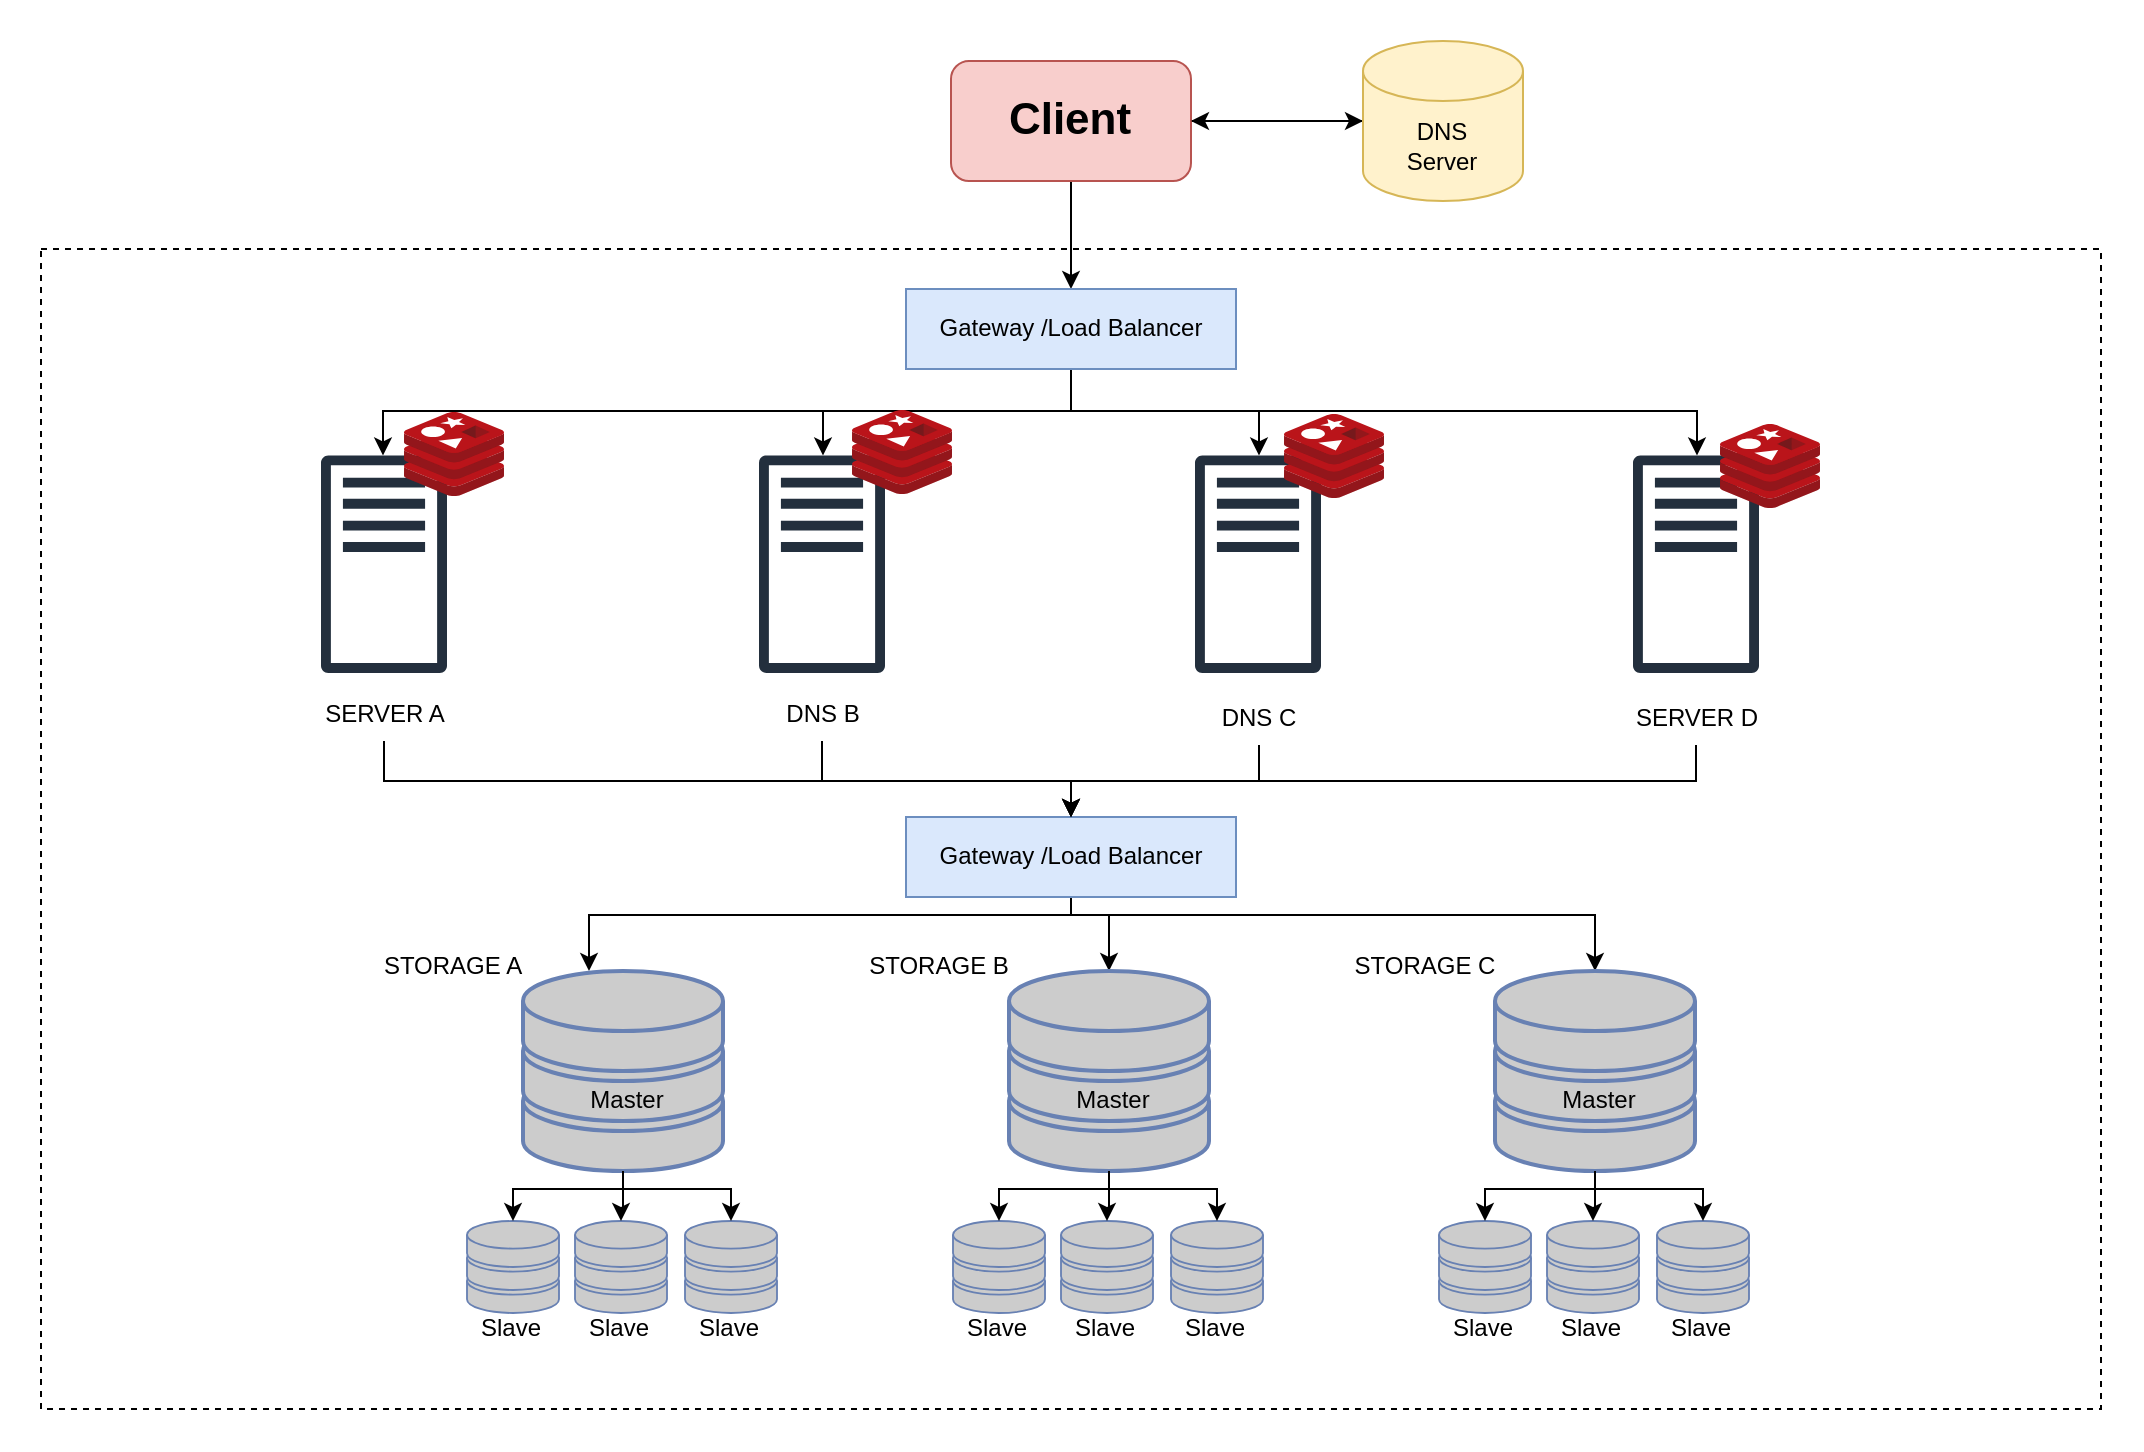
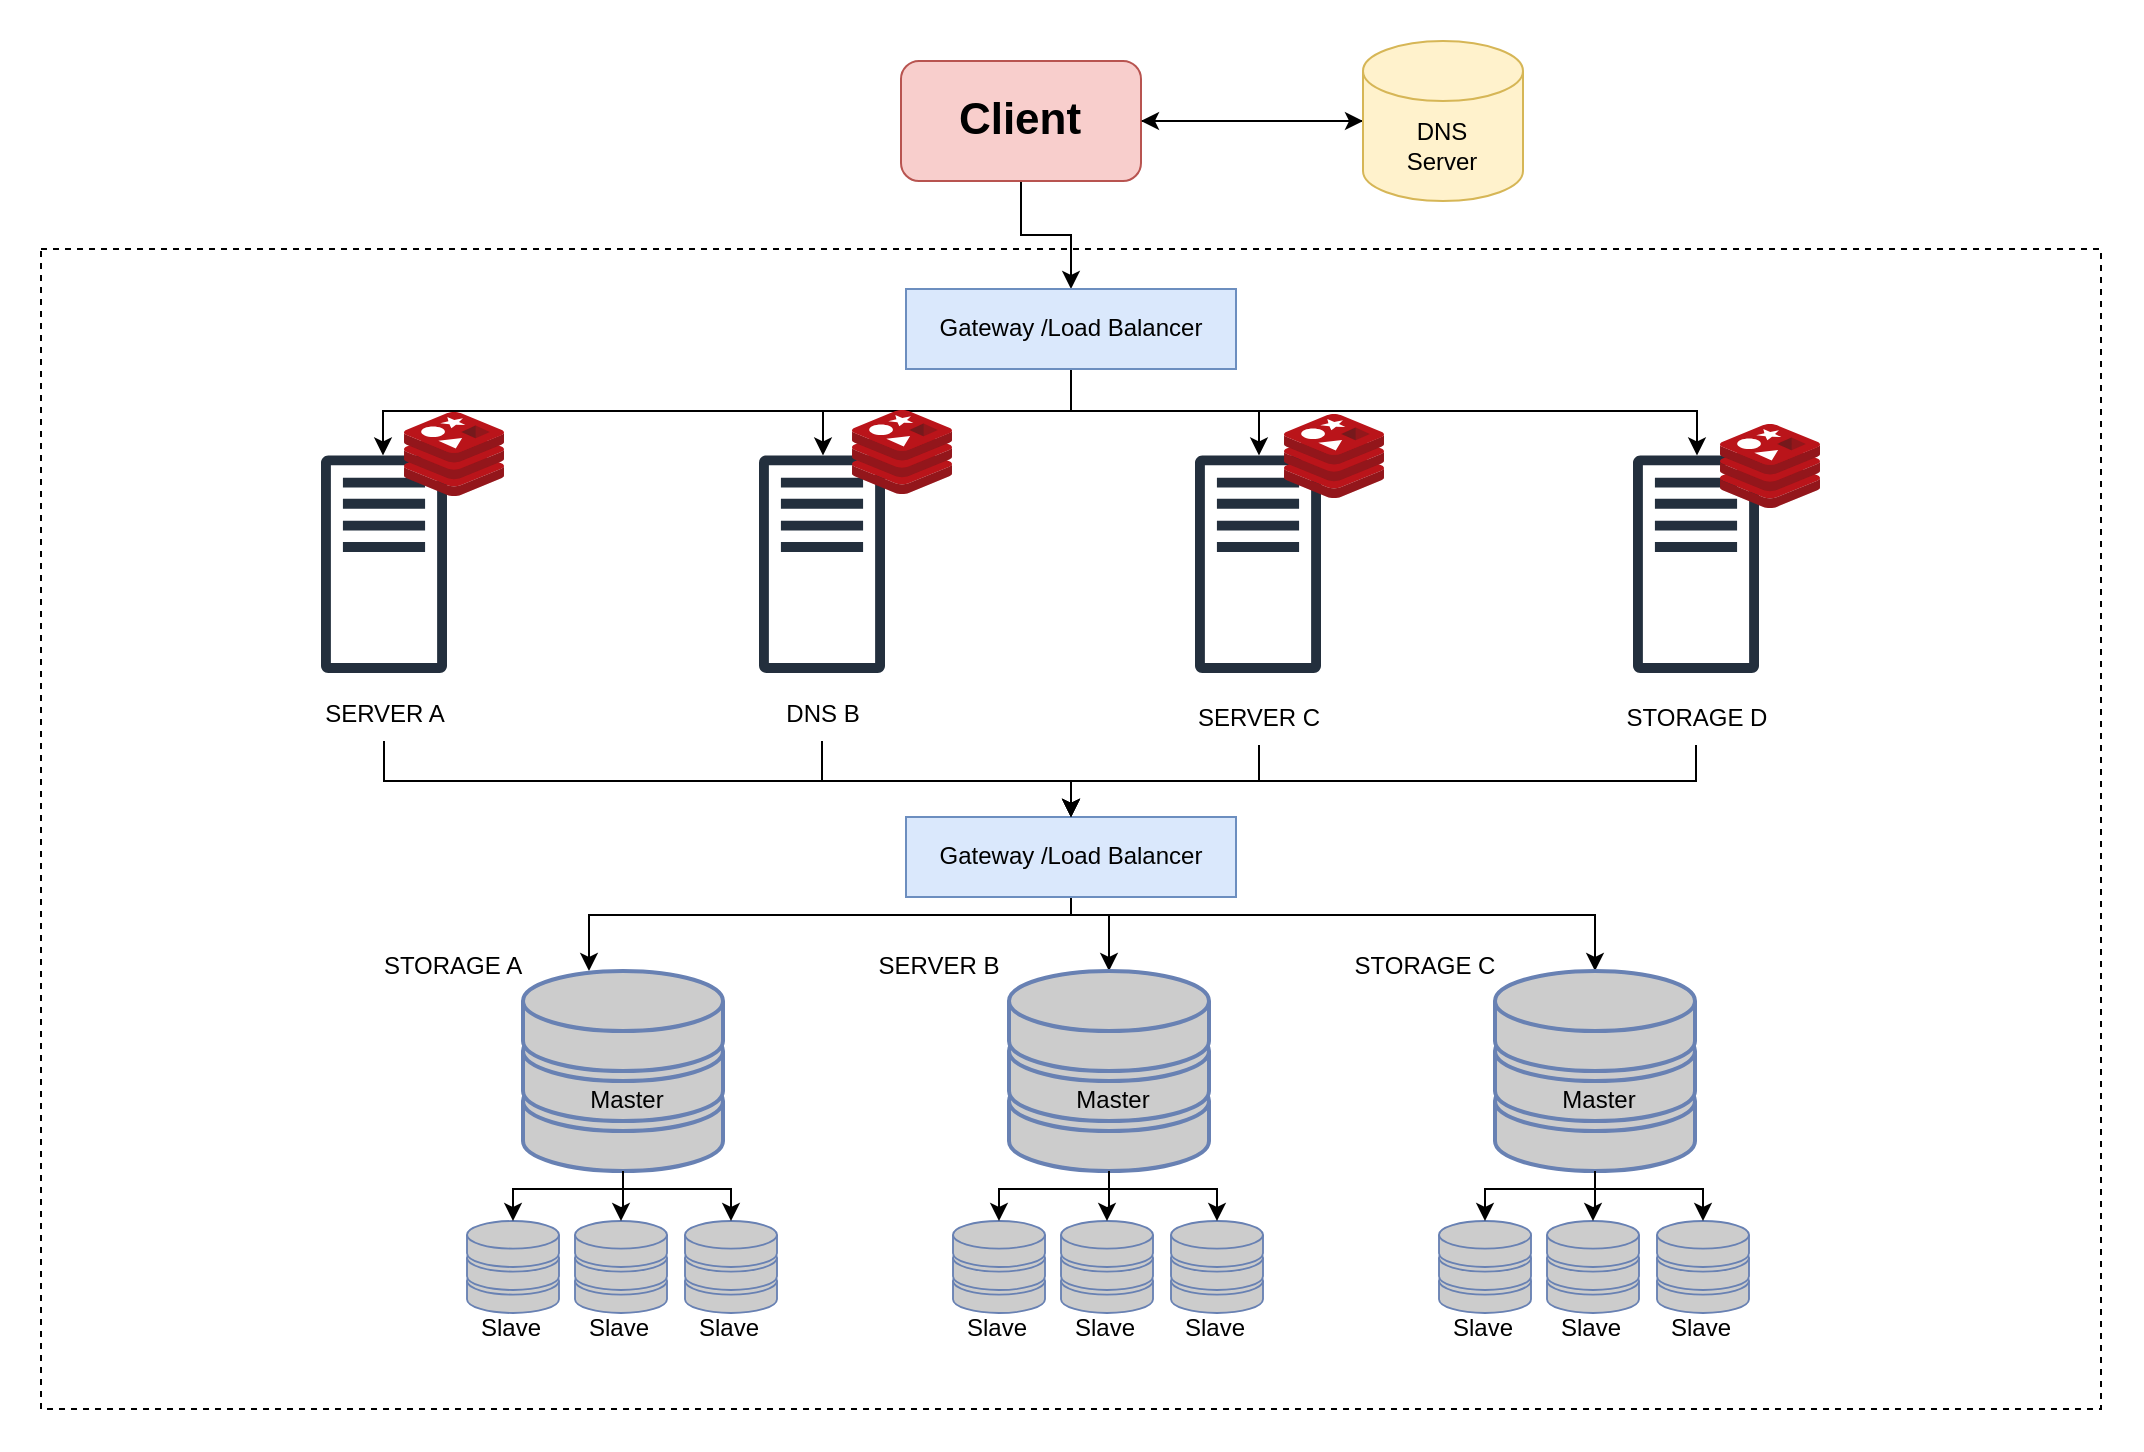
node "Client": moved (1071, 121) -> (1021, 121)
node "DNS C": label "DNS C" -> "SERVER C"
node "SERVER D": label "SERVER D" -> "STORAGE D"
node "STORAGE B": label "STORAGE B" -> "SERVER B"
